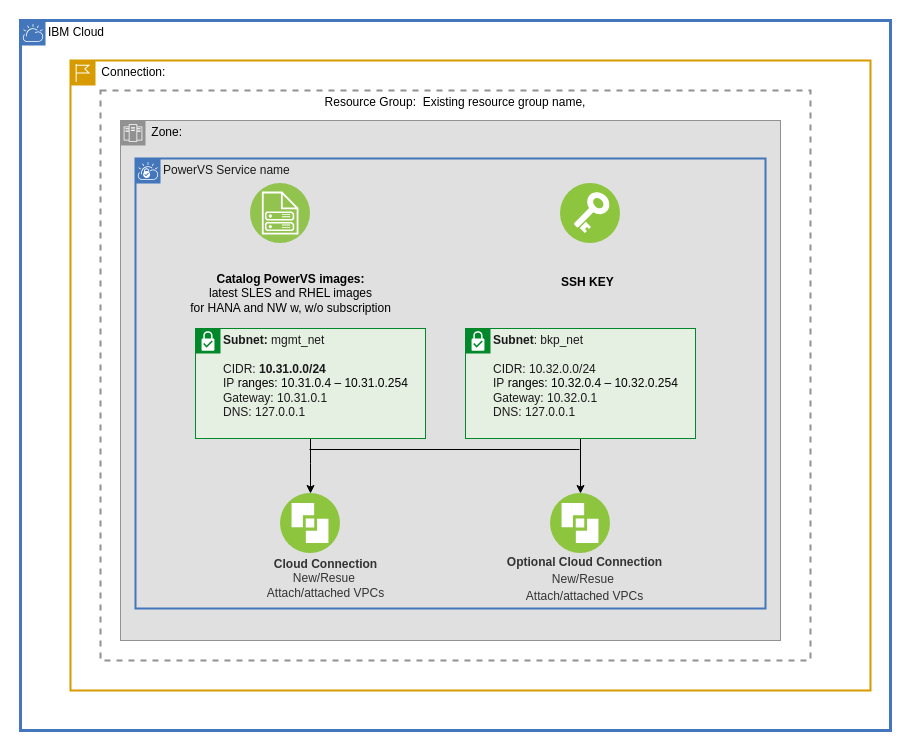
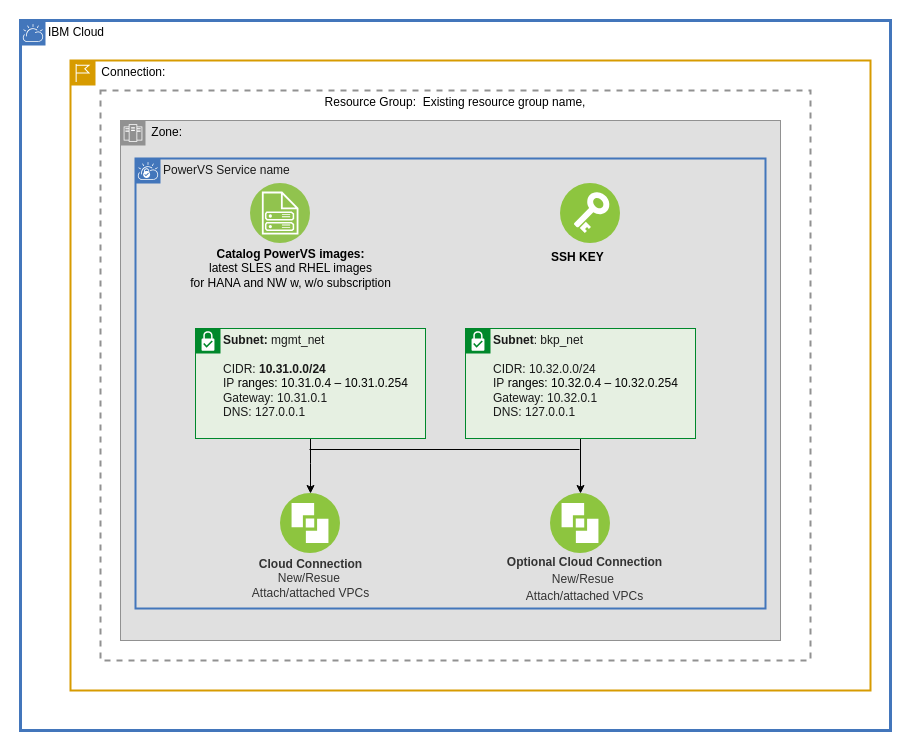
node "SSH KEY": moved (595, 281) -> (585, 256)
node "Catalog PowerVS images:latest SLES and RHEL imagesfor HANA and NW w, w/o subscription": moved (291, 294) -> (291, 269)
node "Cloud Connection New/Resue Attach/attached VPCs": moved (326, 579) -> (311, 579)
